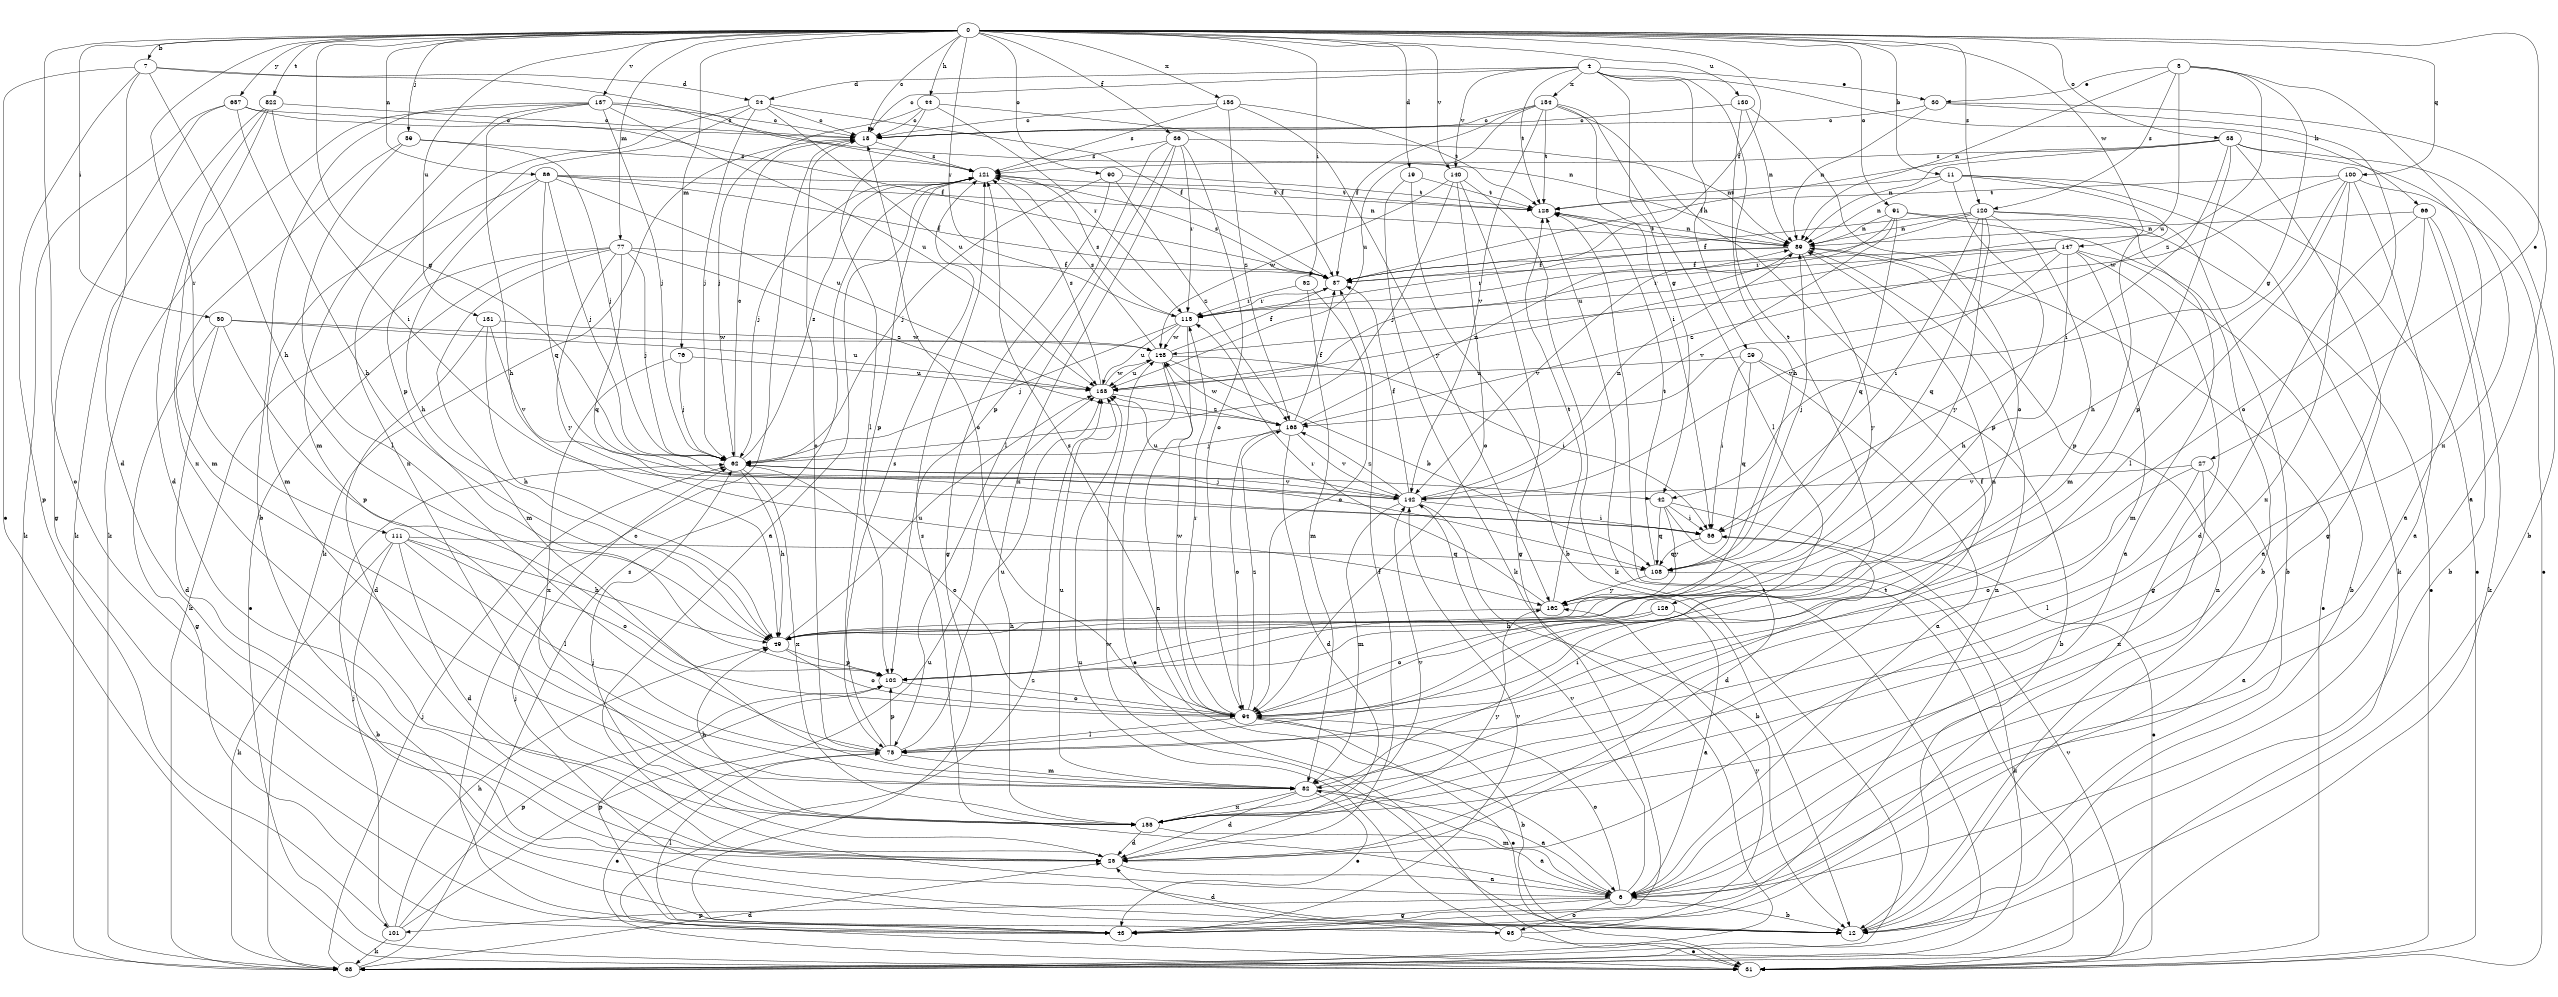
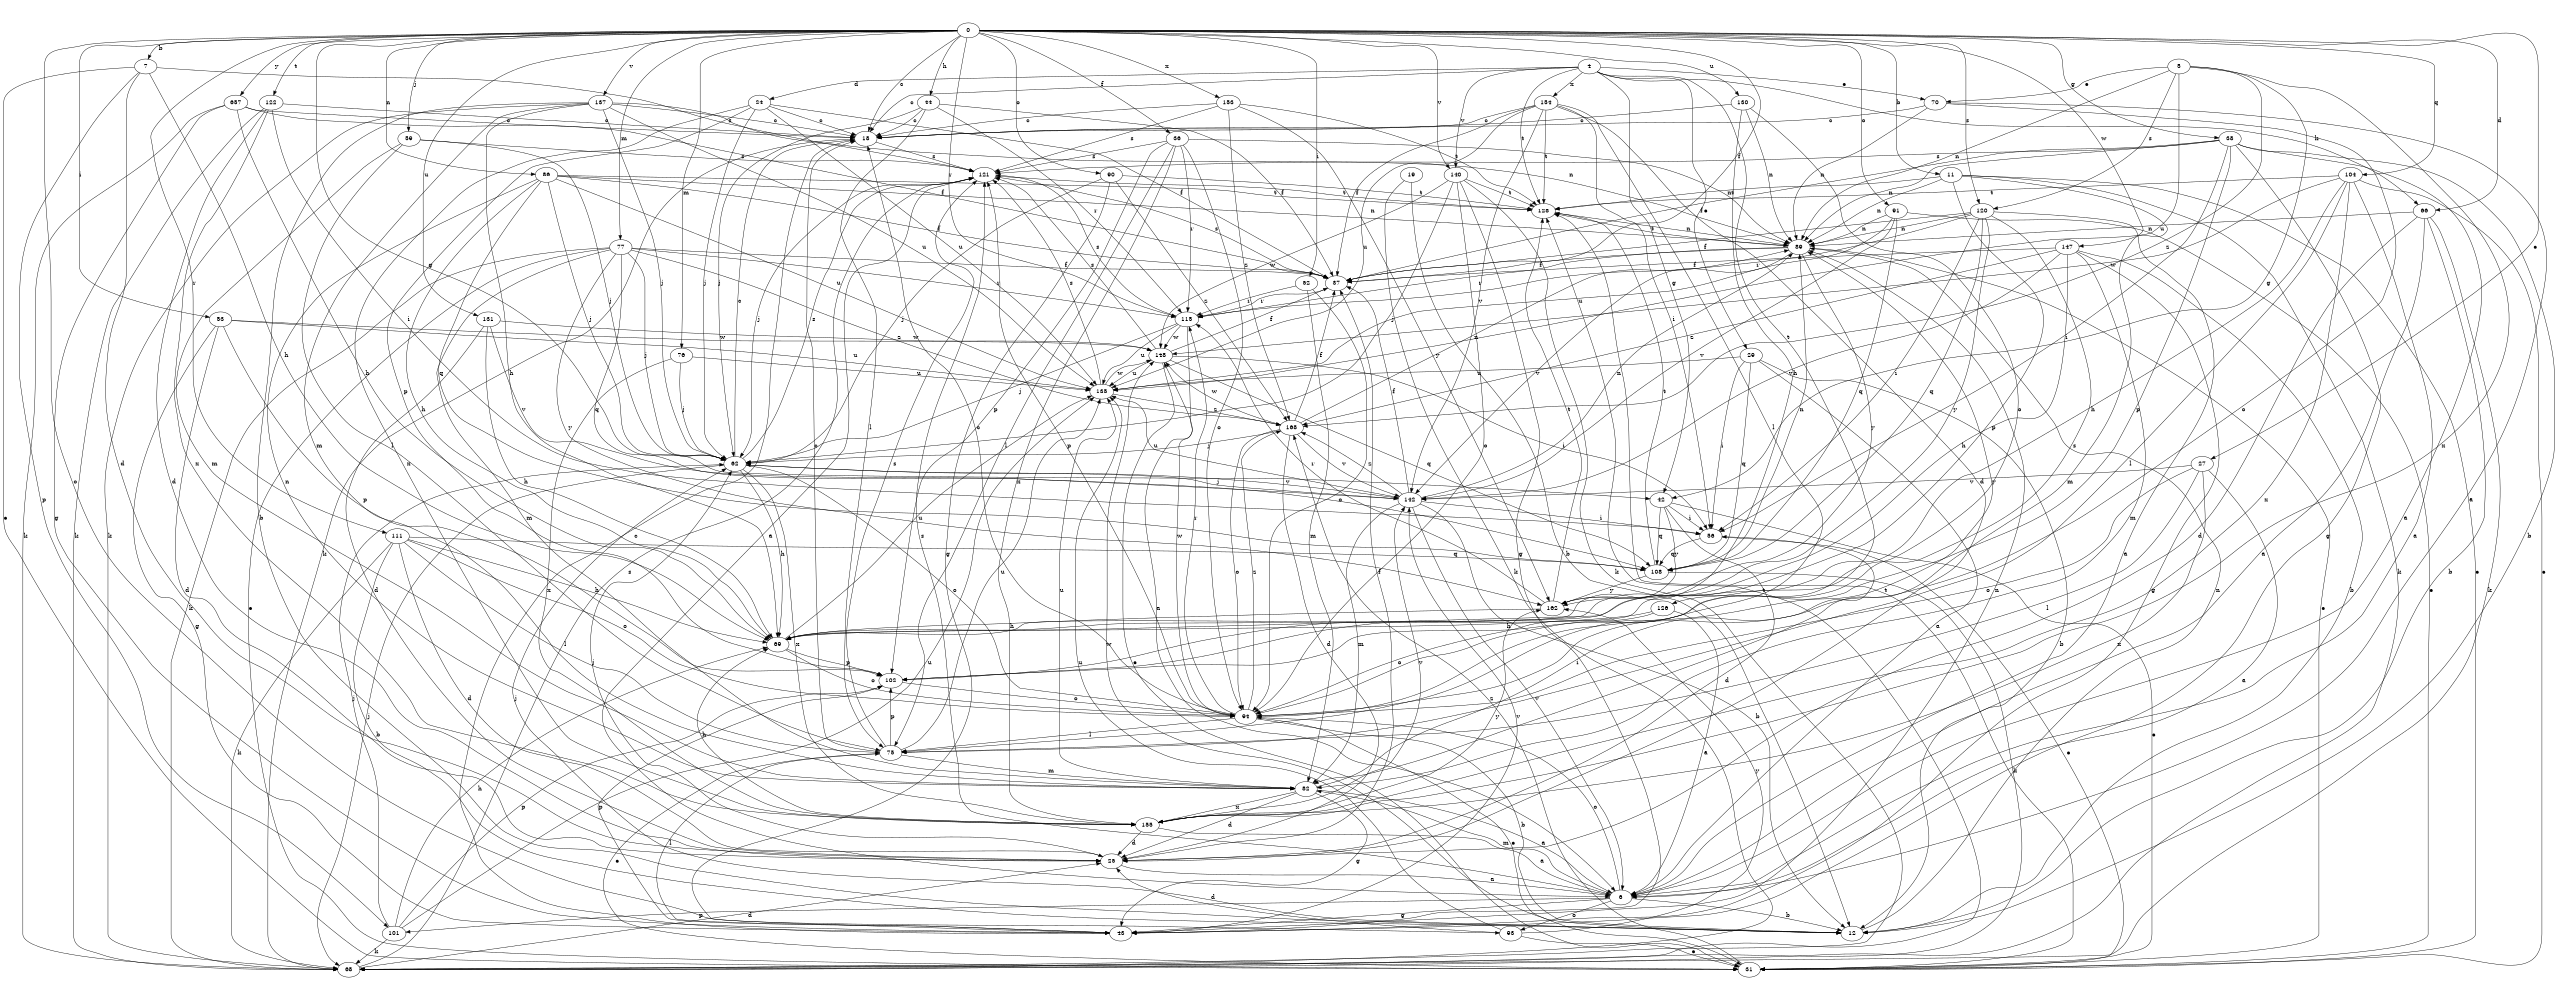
edge "0" -> "19": now "0" -> "66"
edge "7" -> "24": removed, label "d"
edge "0" -> "38": label "o" -> "g"
node "822": label "822" -> "122"
node "30": label "30" -> "70"
node "100": label "100" -> "104"
edge "19" -> "128": now "140" -> "128"
edge "4" -> "29": label "h" -> "e"
edge "147" -> "115": now "77" -> "115"
node "50": label "50" -> "53"
edge "121" -> "102": removed, label "p"
edge "108" -> "89": label "j" -> "n"
edge "94" -> "121": label "s" -> "p"
edge "120" -> "102": label "p" -> "s"
edge "148" -> "108": label "b" -> "q"
edge "86" -> "82": label "m" -> "n"
edge "154" -> "25": label "f" -> "d"
edge "94" -> "89": label "n" -> "y"
edge "86" -> "56": now "86" -> "108"
edge "91" -> "12": removed, label "b"
edge "120" -> "12": removed, label "b"
node "49": label "49" -> "69"
edge "68" -> "62": reversed
edge "6" -> "142": reversed
edge "56" -> "31": label "v" -> "e"
edge "82" -> "43": label "e" -> "g"
edge "31" -> "135": now "31" -> "168"
